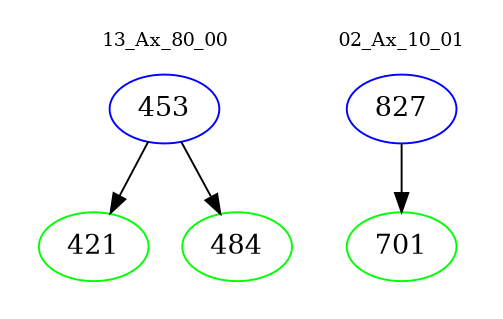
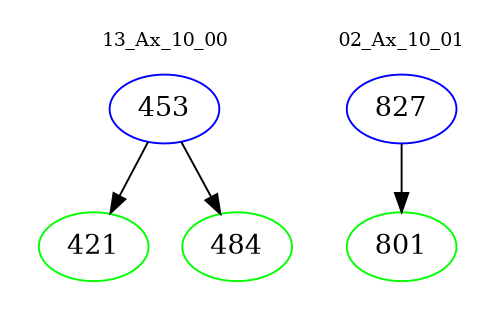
cluster "13_Ax_80_00": label "13_Ax_80_00" -> "13_Ax_10_00"
node "701": label "701" -> "801"
